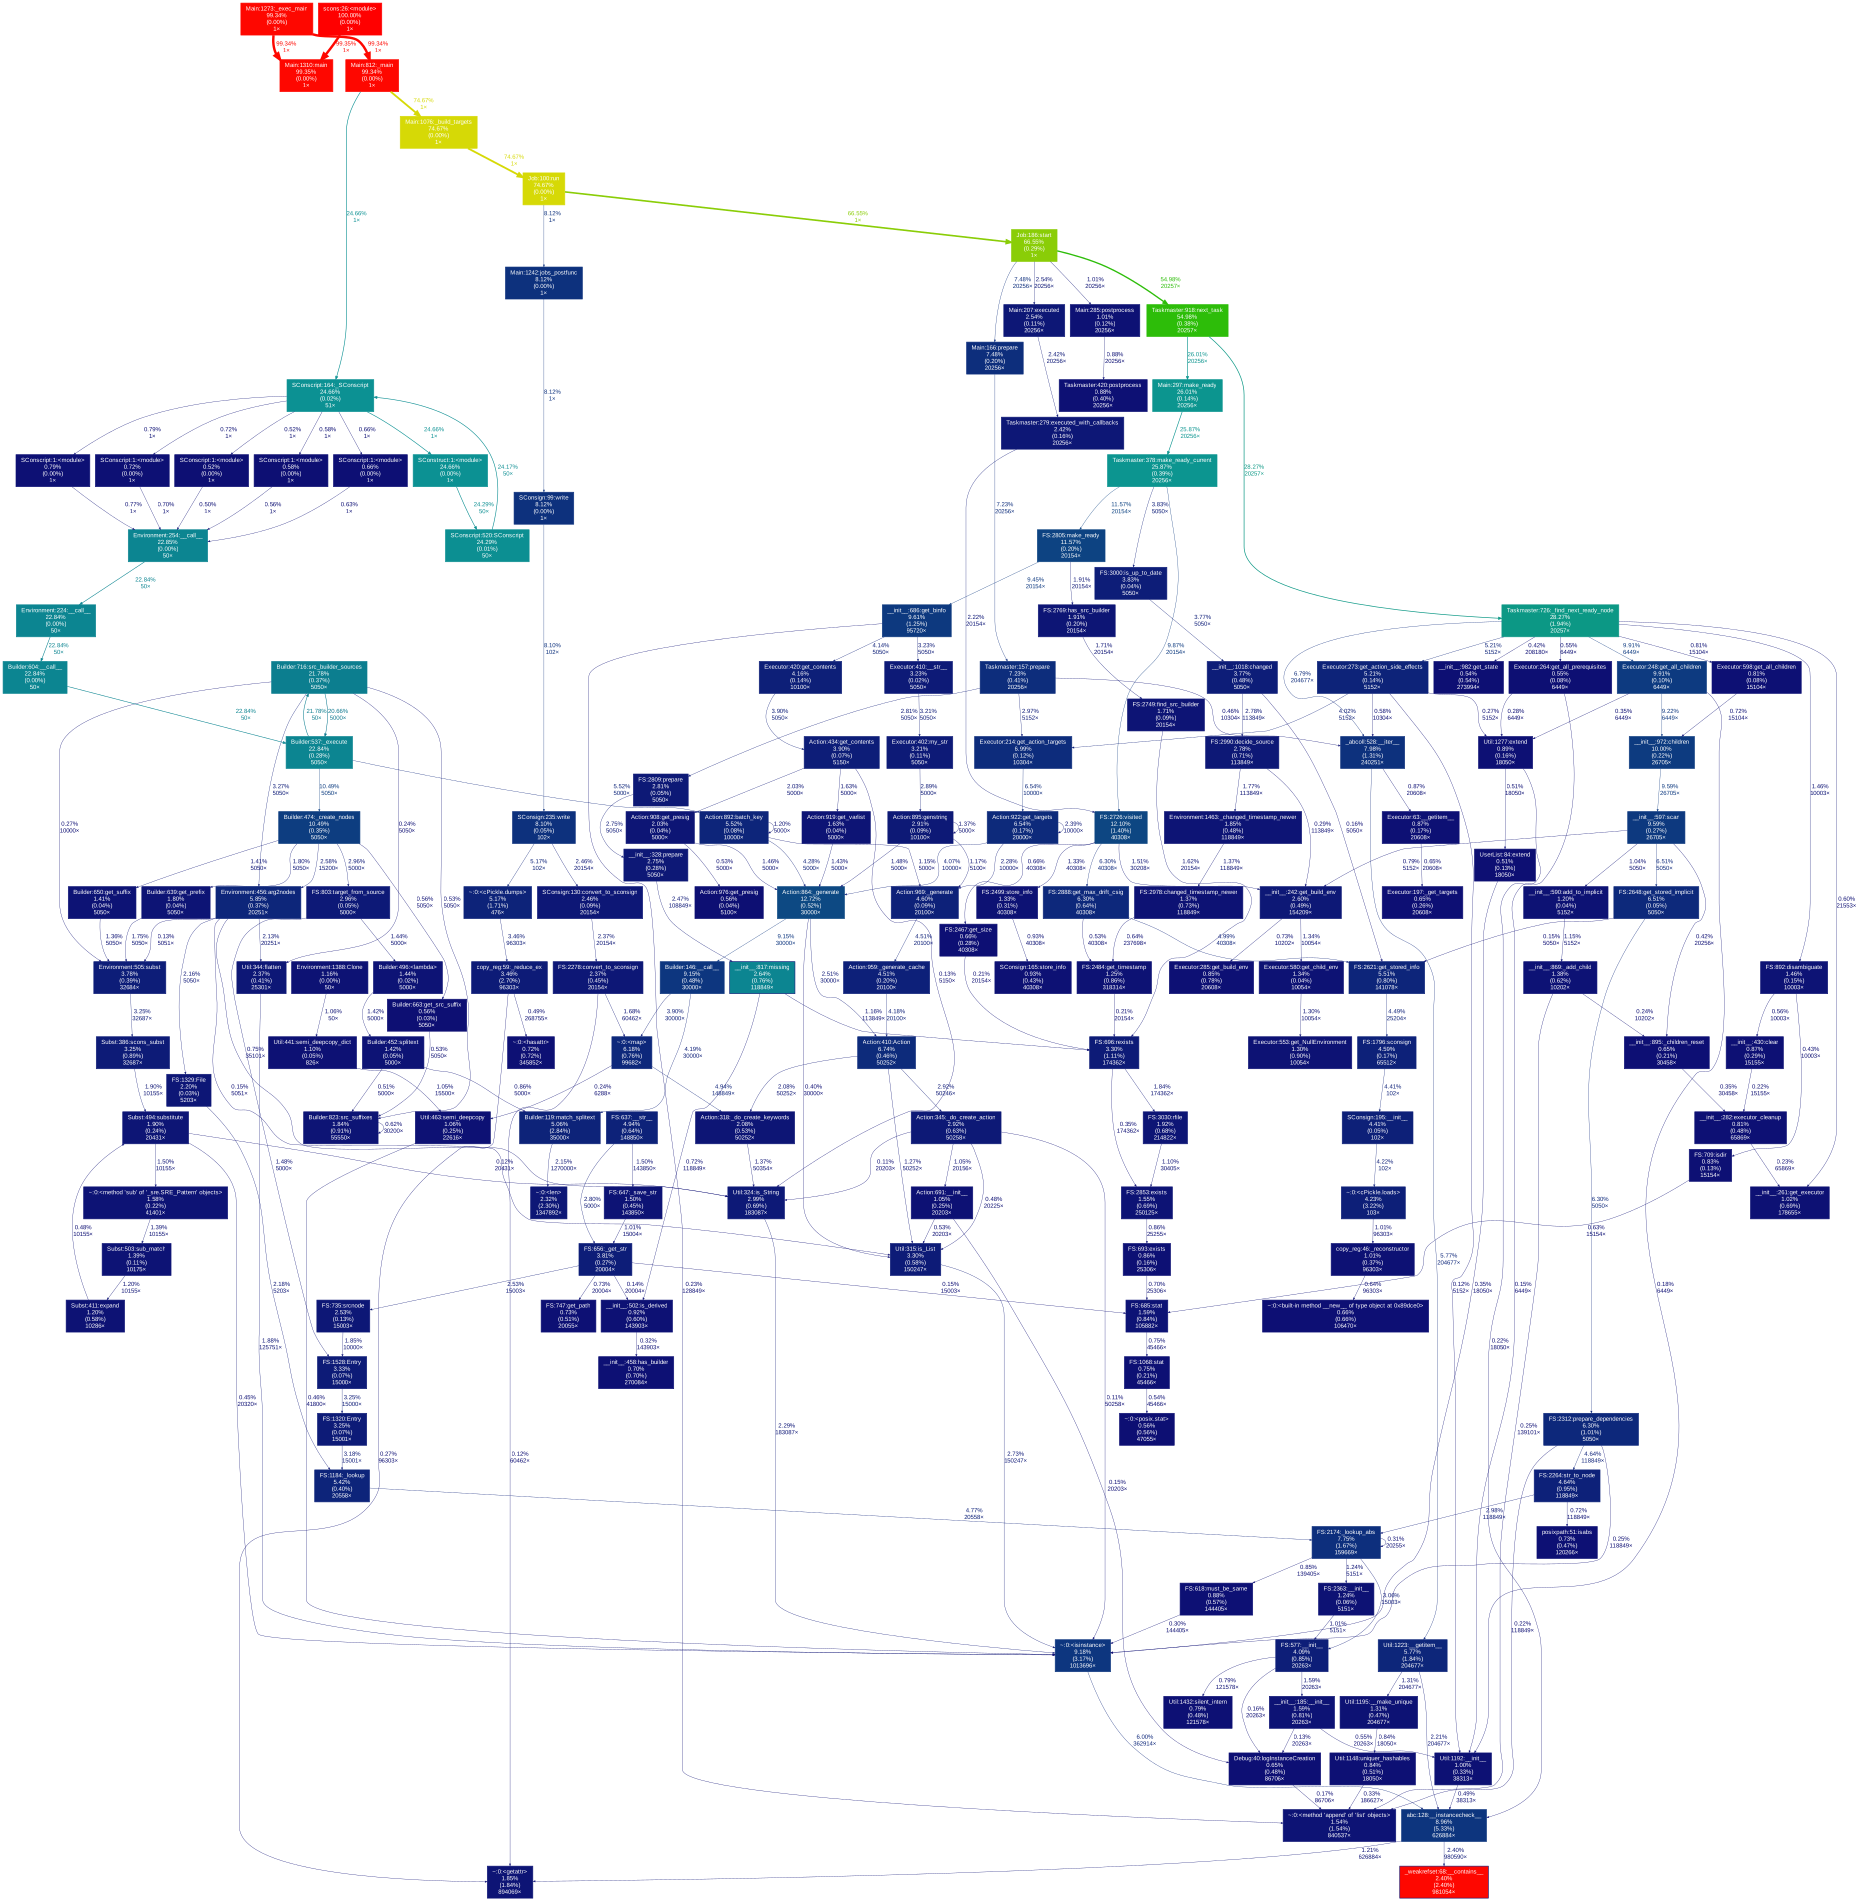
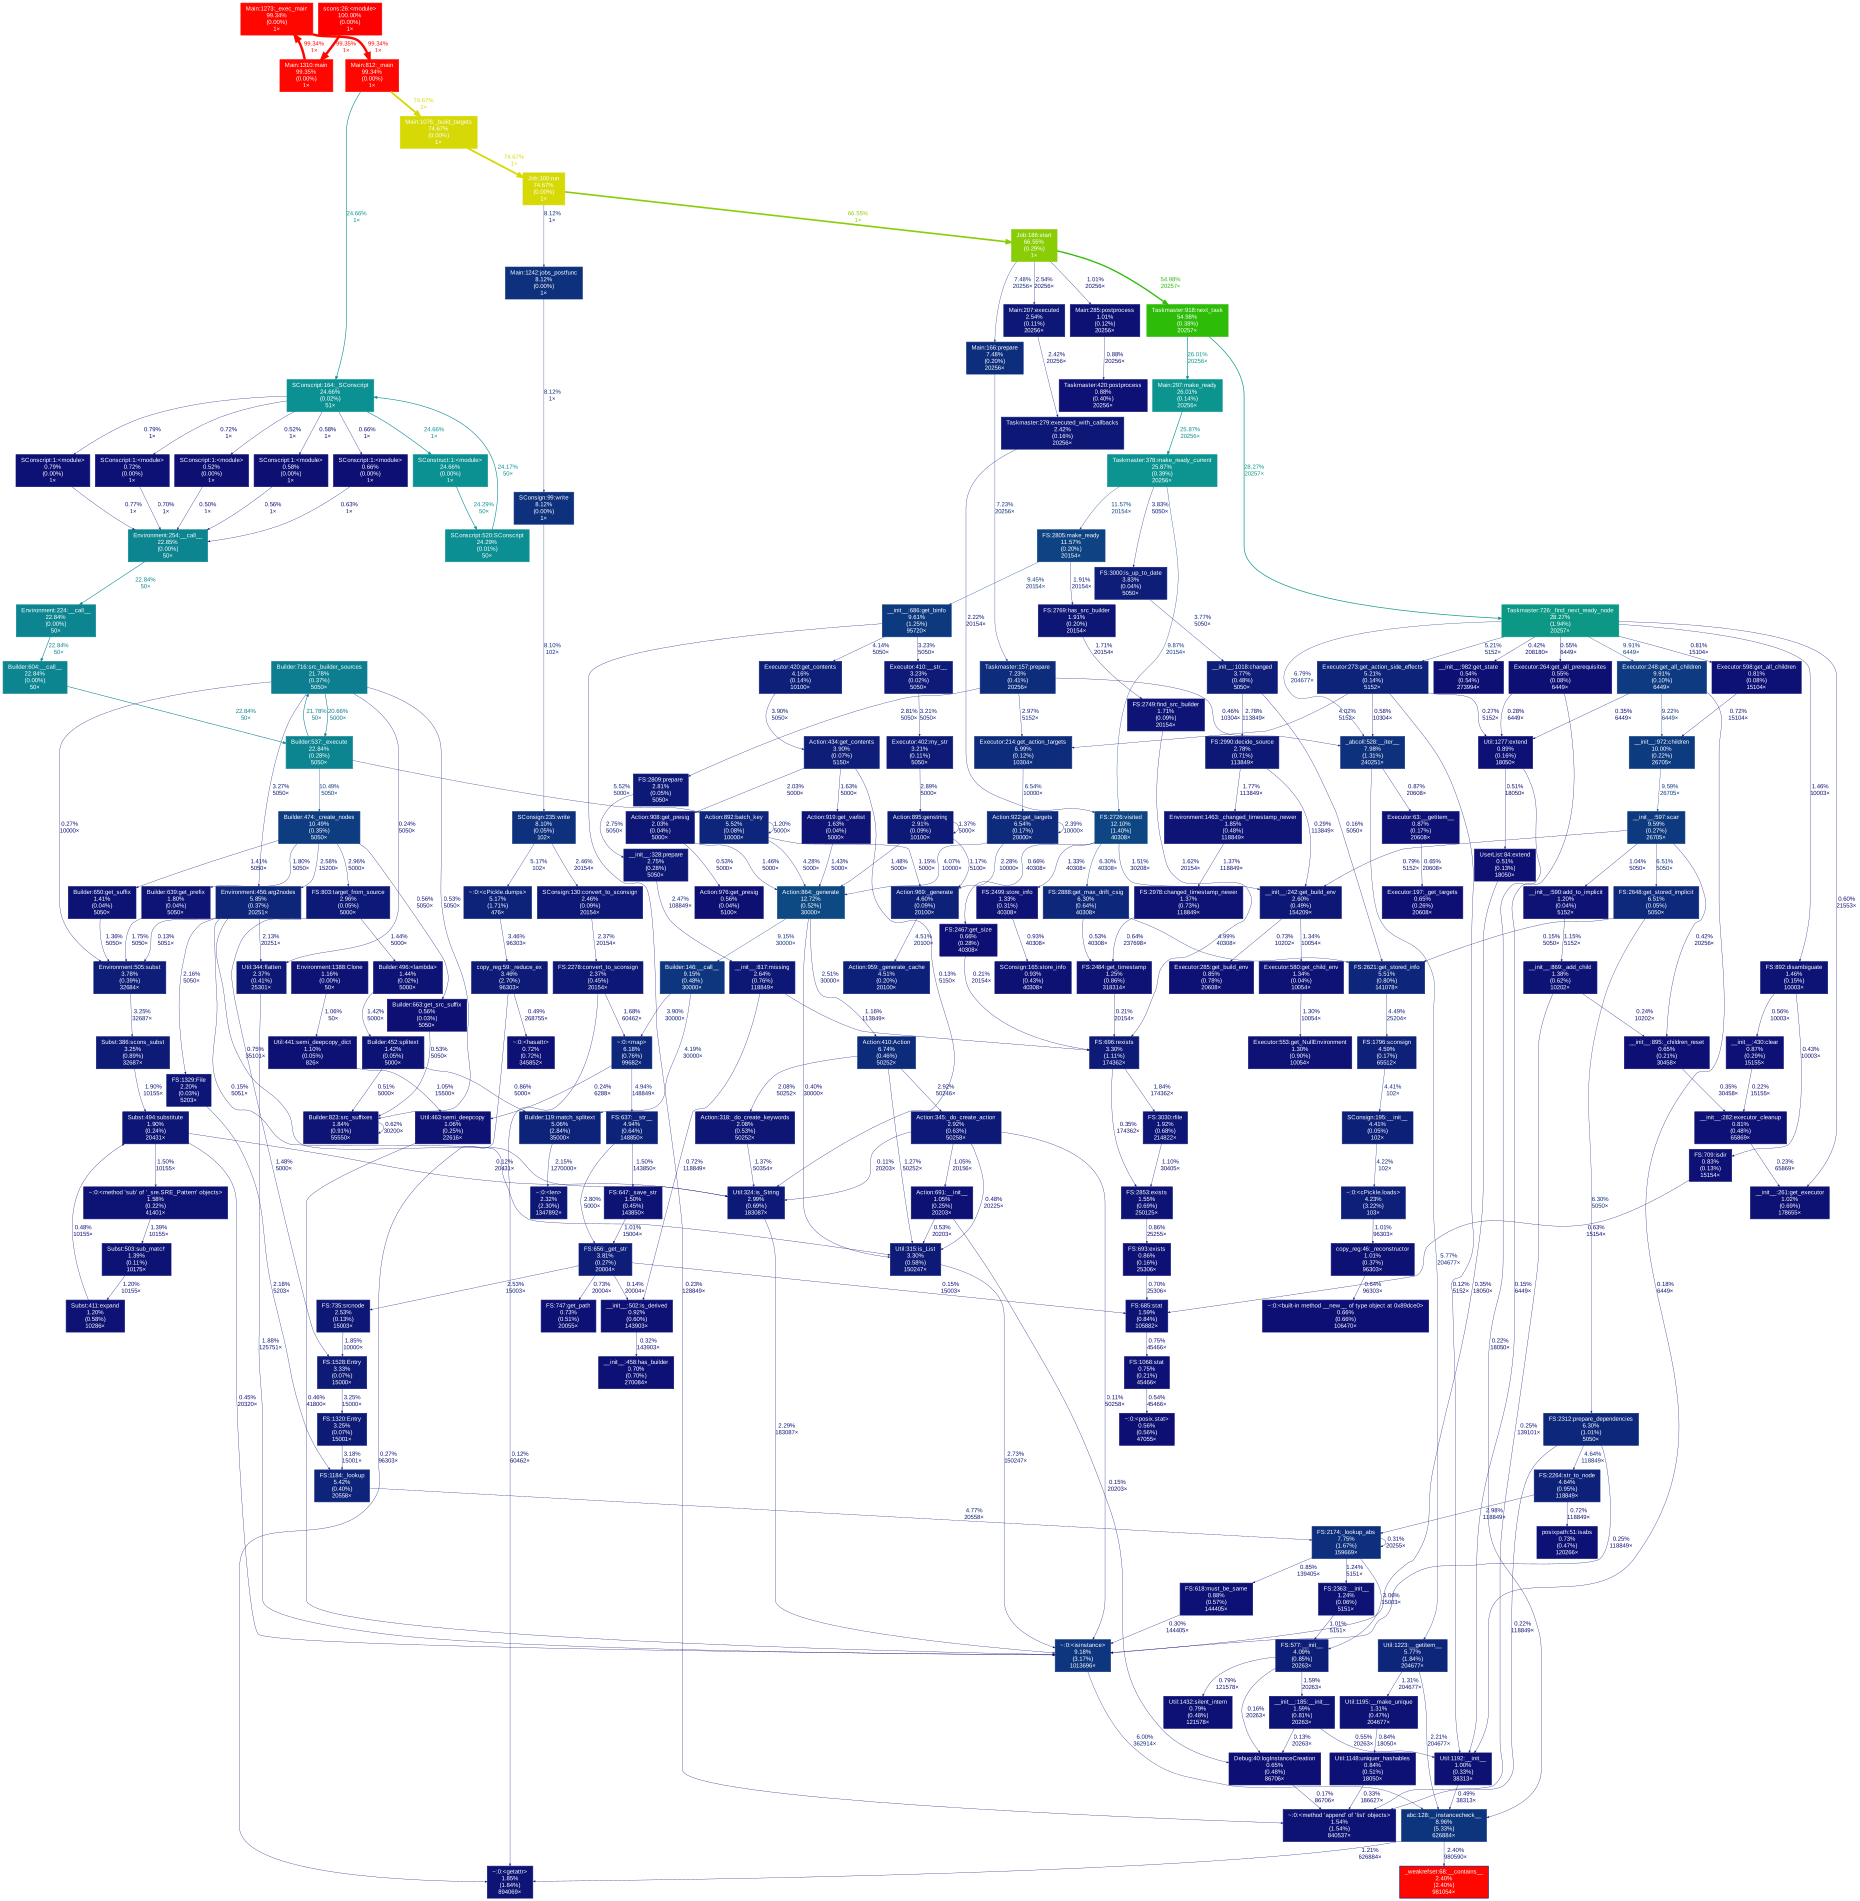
edge "Main:1273:_exec_main 99.34% (0.00%) 1×" -> "Main:1310:main 99.35% (0.00%) 1×": reversed
node "__init__:817:missing 2.64% (0.76%) 118849×": fillcolor #0c8591 -> #0d1876
edge "Action:959:_generate_cache 4.51% (0.20%) 20100×" -> "Action:410:Action 6.74% (0.46%) 50252×": removed, label "4.18% 20100×"
edge "~:0:<map> 6.18% (0.76%) 99682×" -> "Action:318:_do_create_keywords 2.08% (0.53%) 50252×": now "~:0:<map> 6.18% (0.76%) 99682×" -> "FS:637:__str__ 4.94% (0.64%) 148850×"
